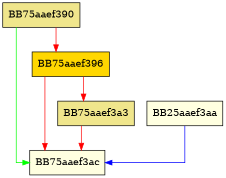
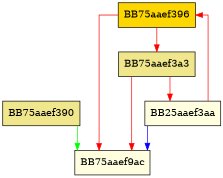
edge "BB75aaef390" -> "BB75aaef396": now "BB25aaef3aa" -> "BB75aaef396"
edge "BB75aaef3a3" -> "BB25aaef3aa": added
node "BB75aaef3ac": label "BB75aaef3ac" -> "BB75aaef9ac"
